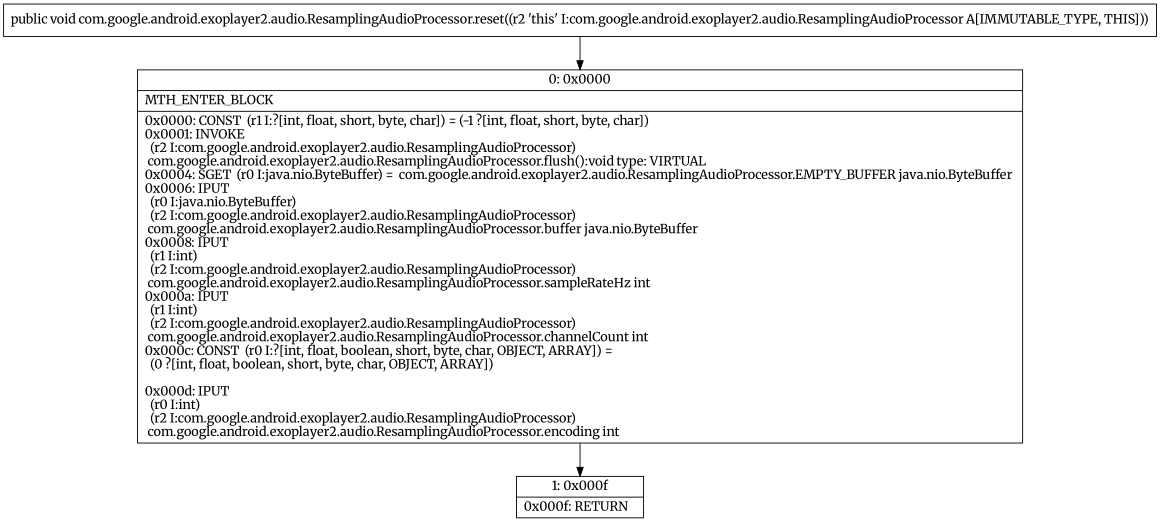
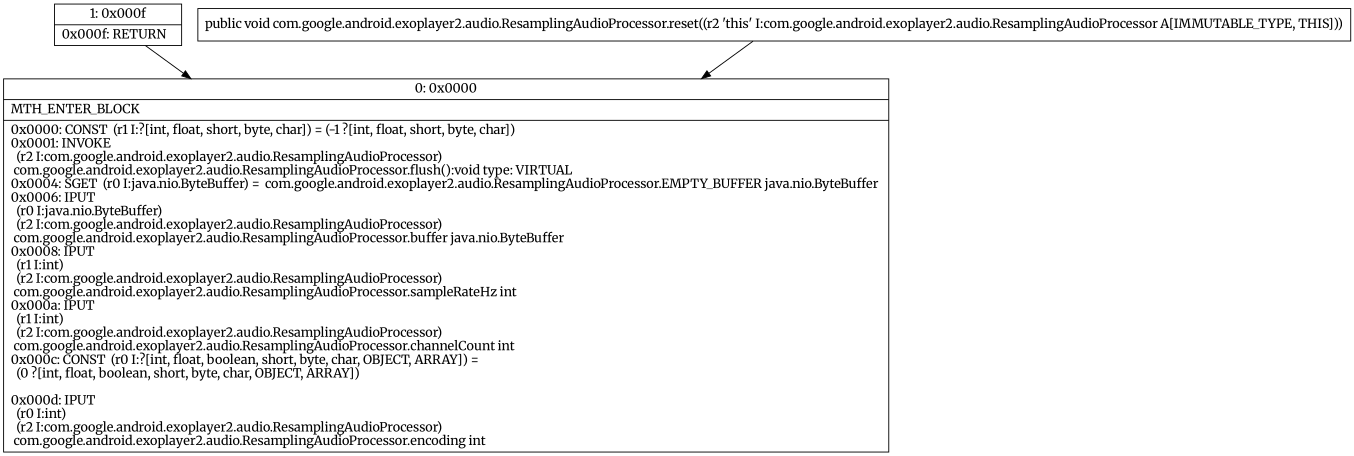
edge "0: 0x0000" -> "1: 0x000f": reversed
